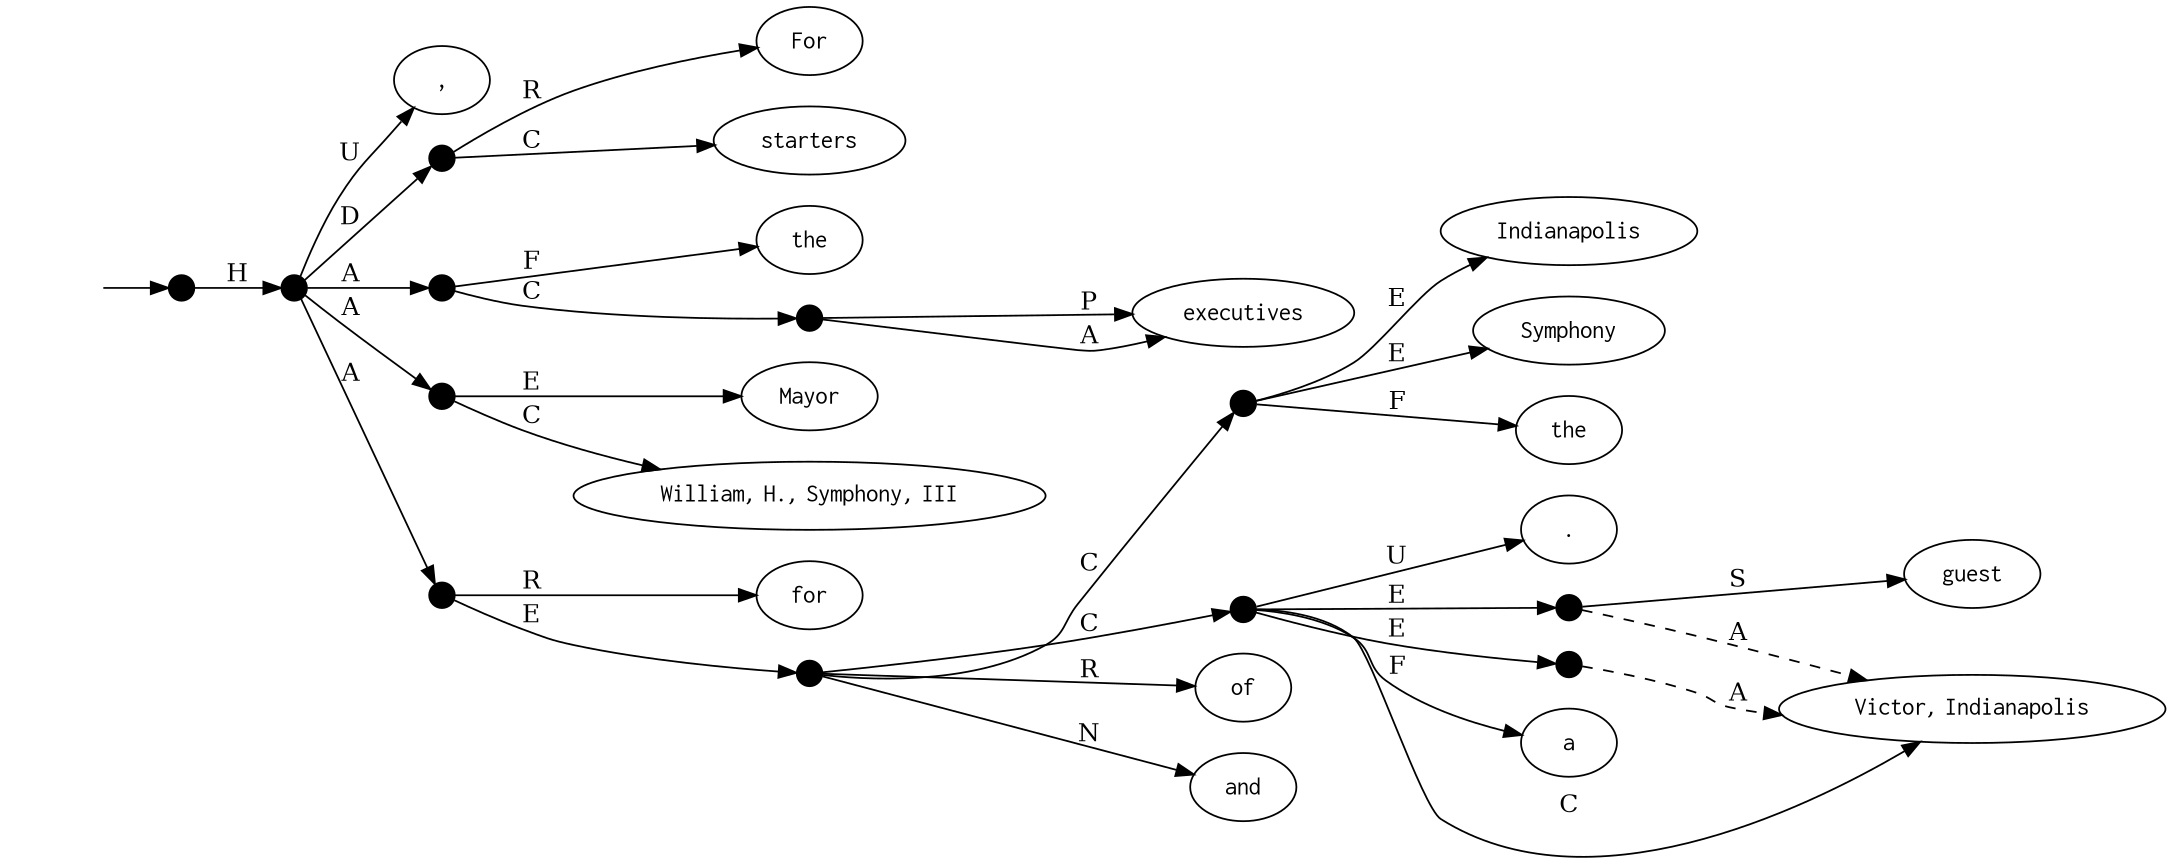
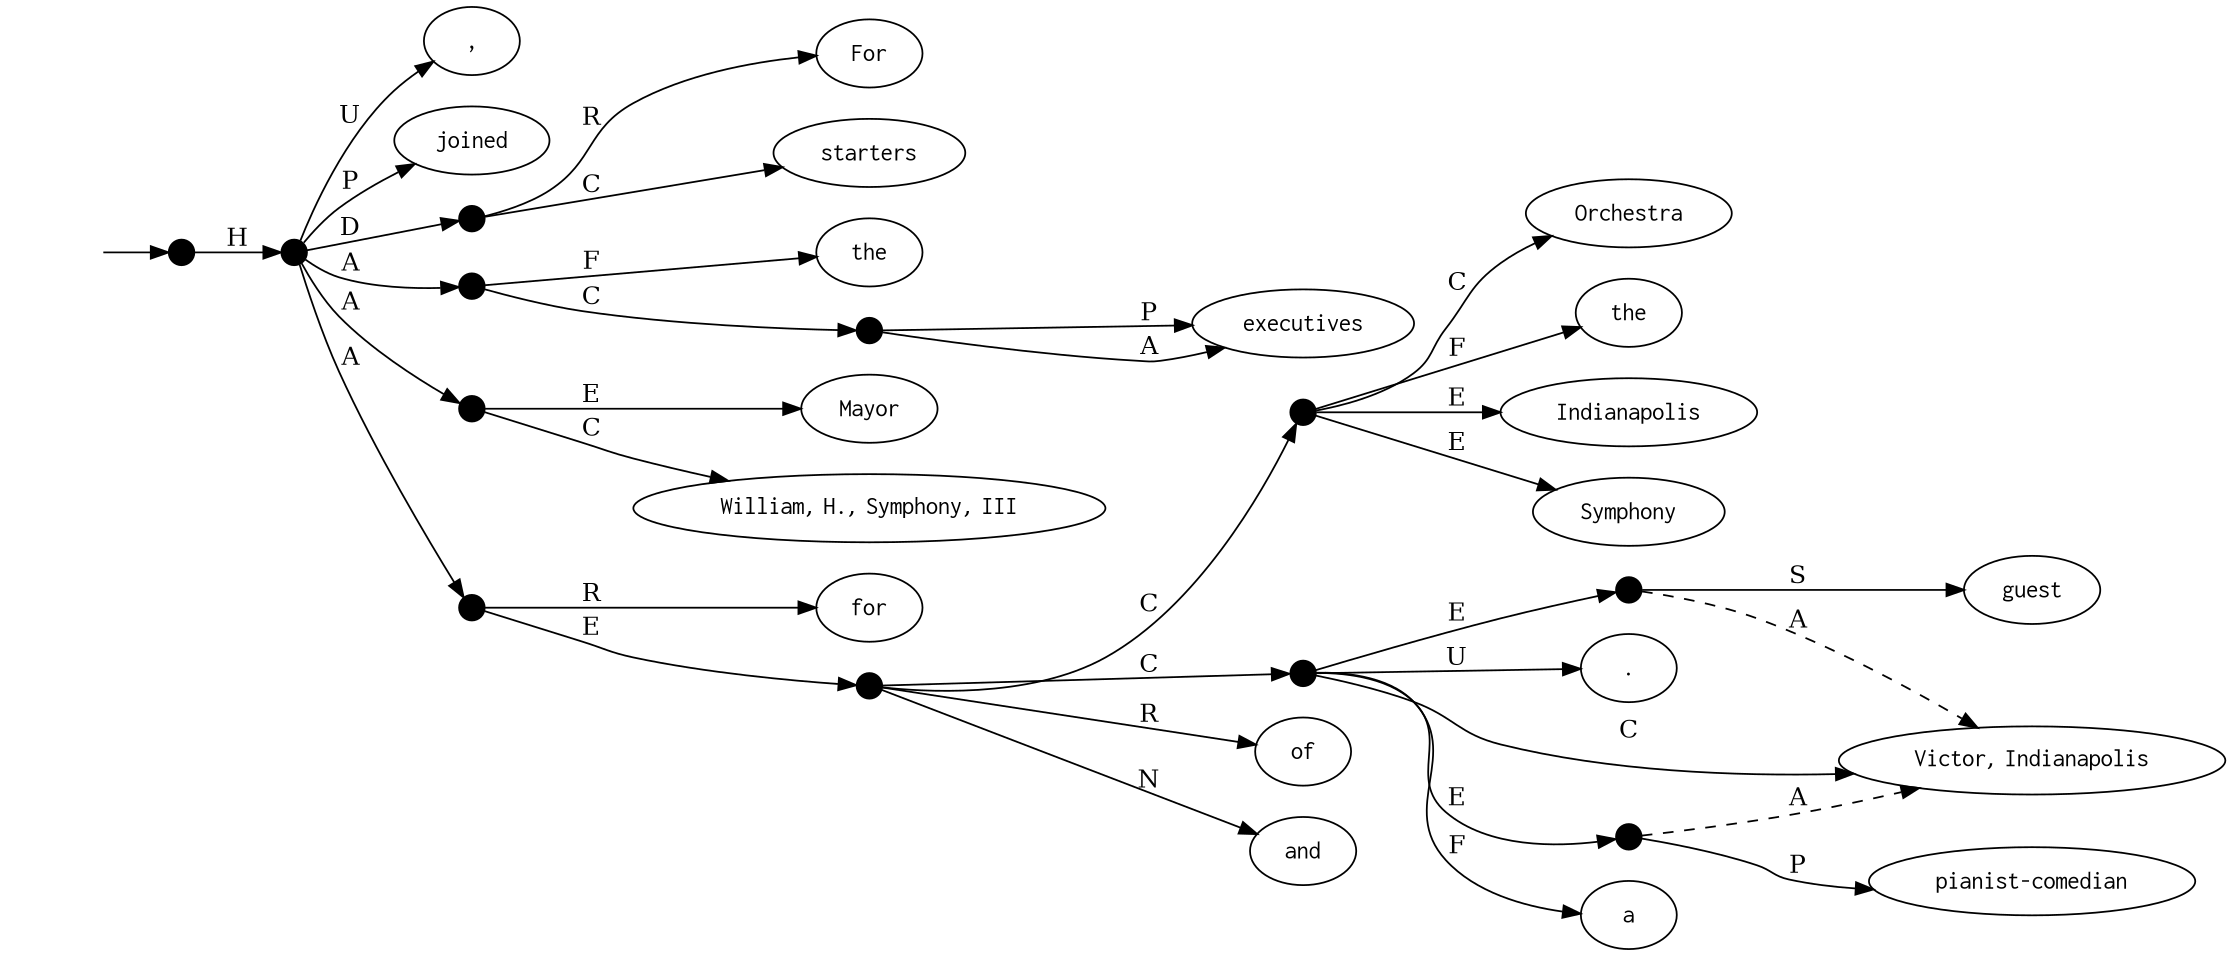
node "joined": added
node "Orchestra": added
node "pianist-comedian": added
